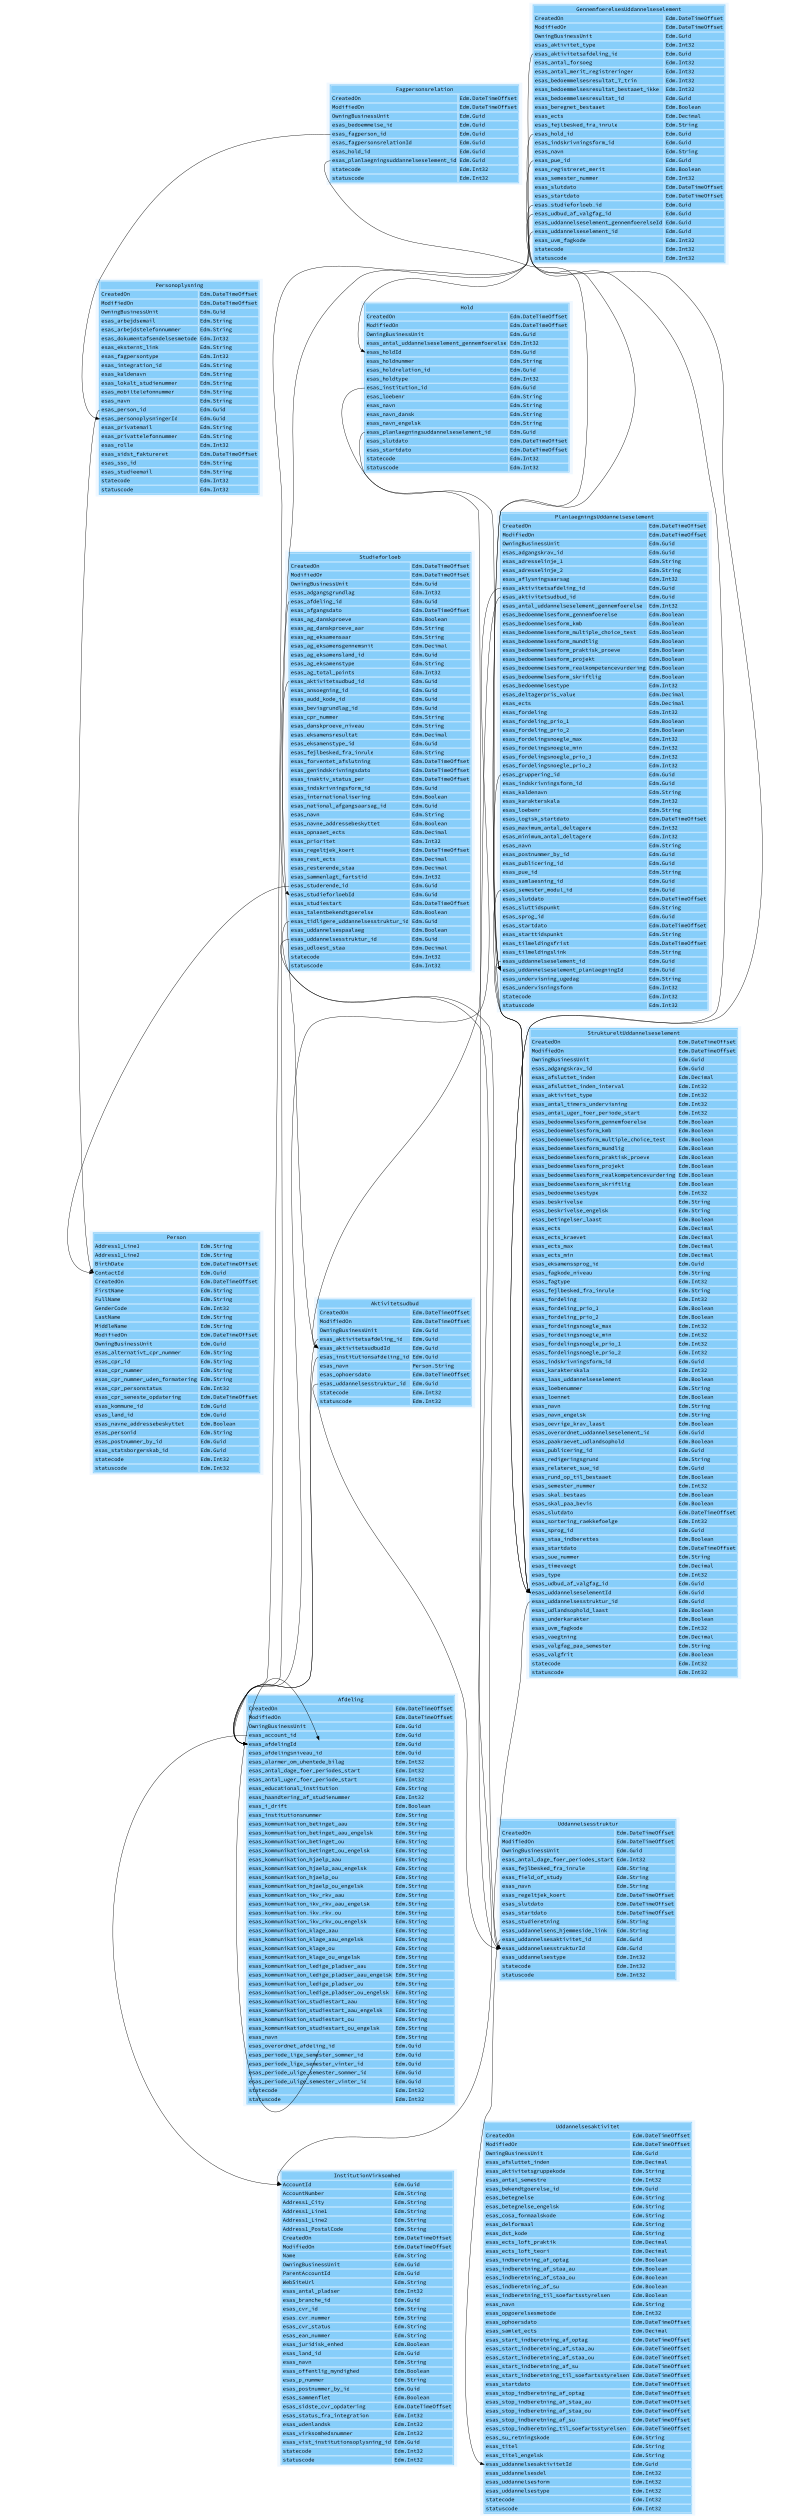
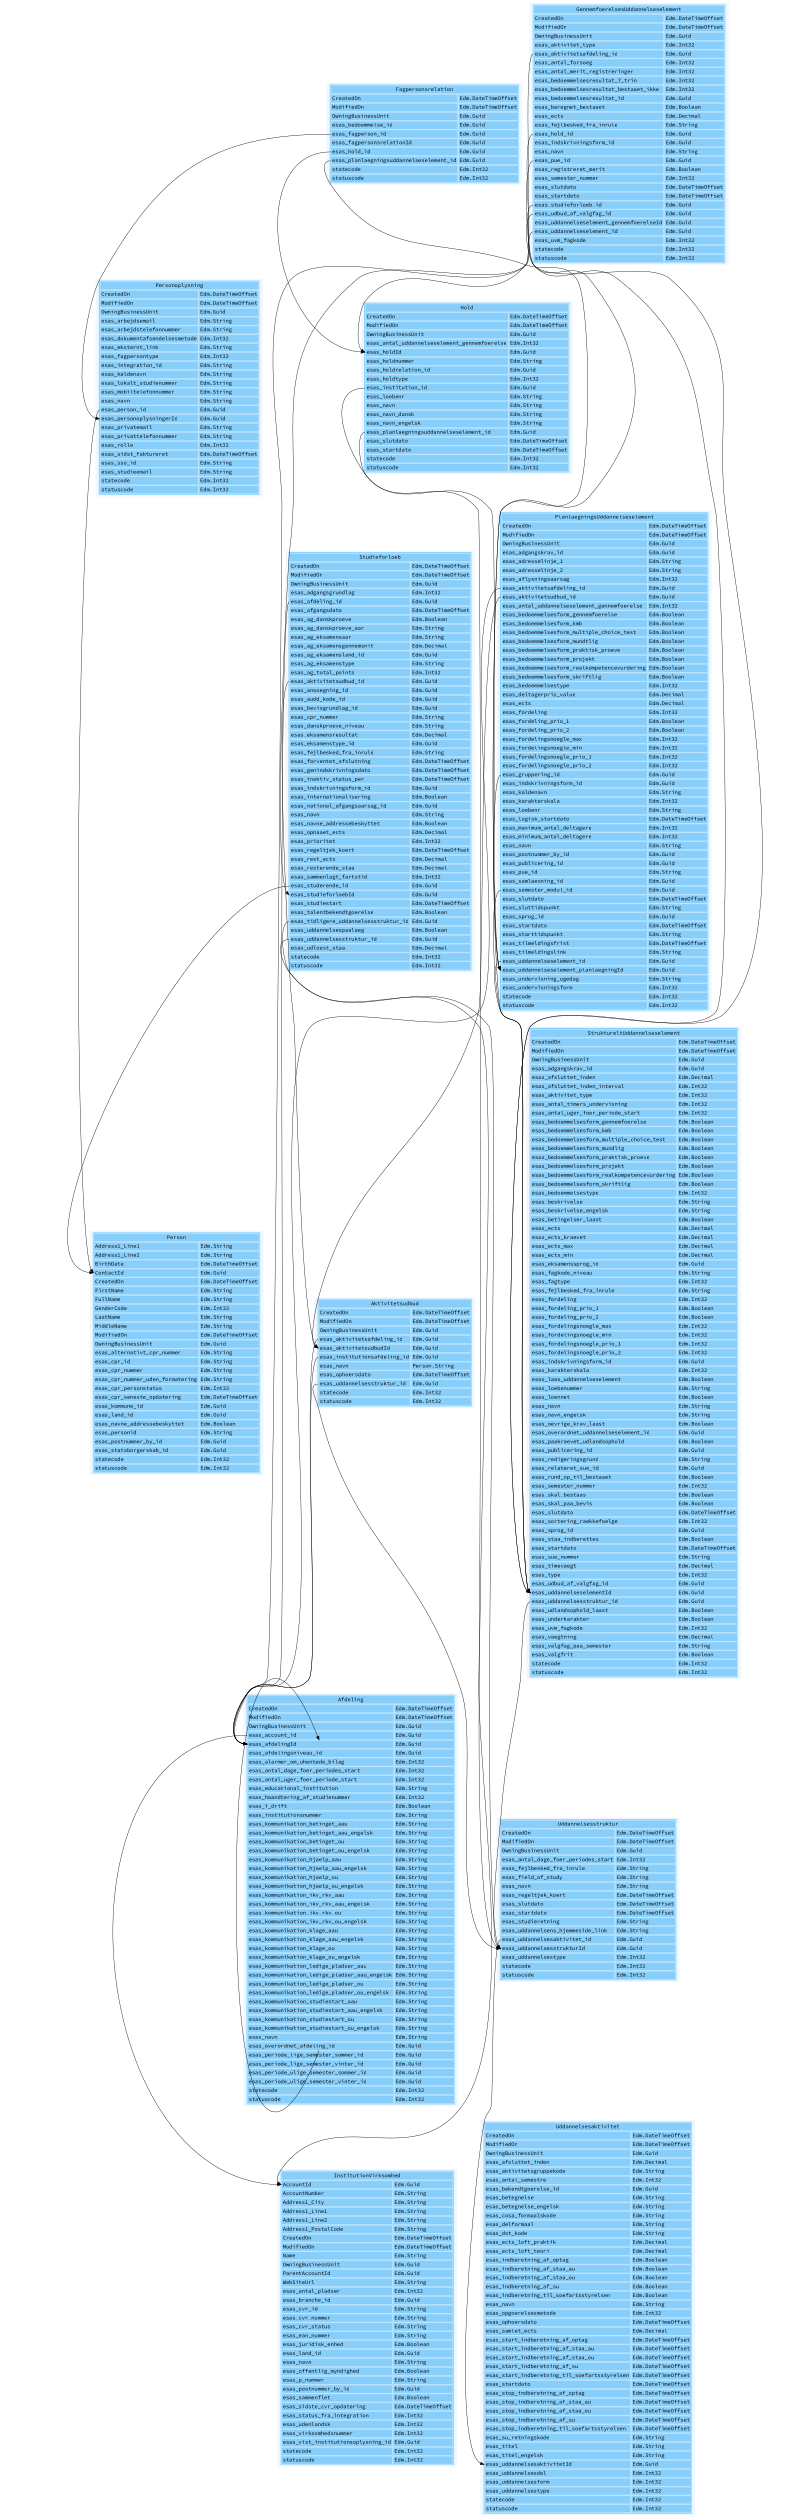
edge "Fagpersonsrelation" -> "Hold": added
